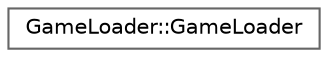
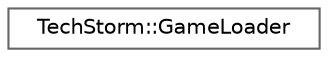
node "GameLoader::GameLoader": label "GameLoader::GameLoader" -> "TechStorm::GameLoader"
